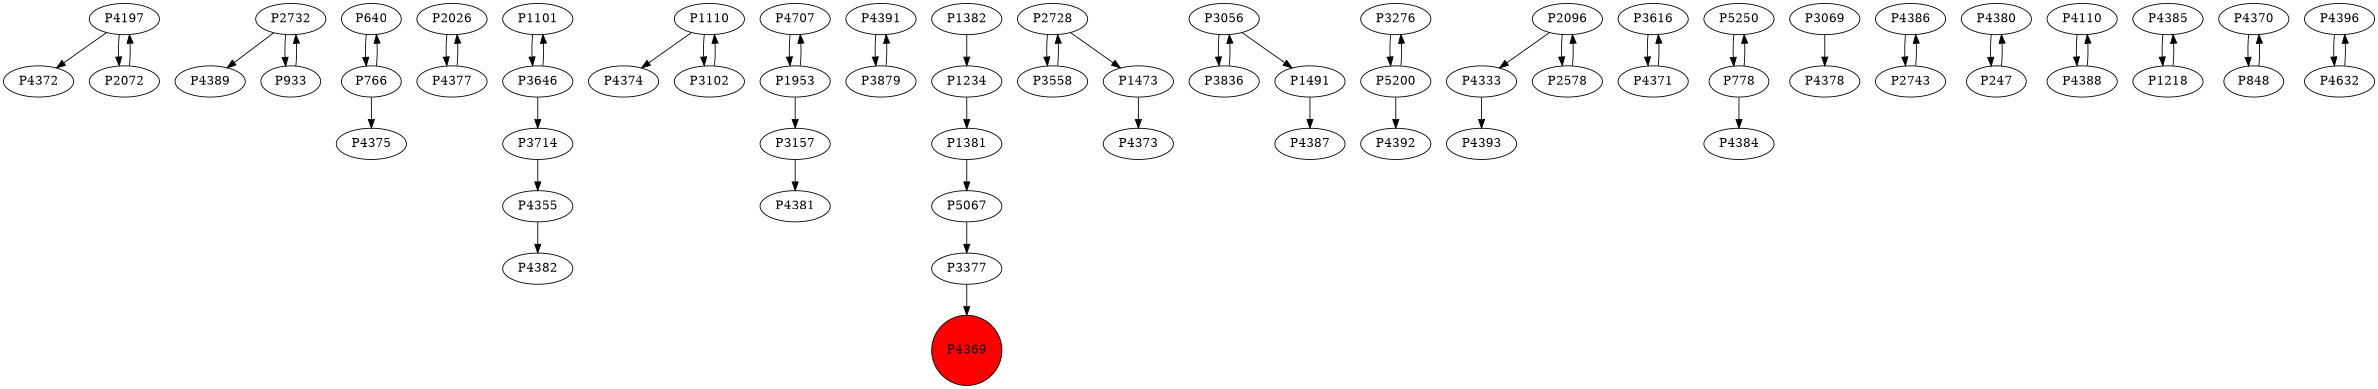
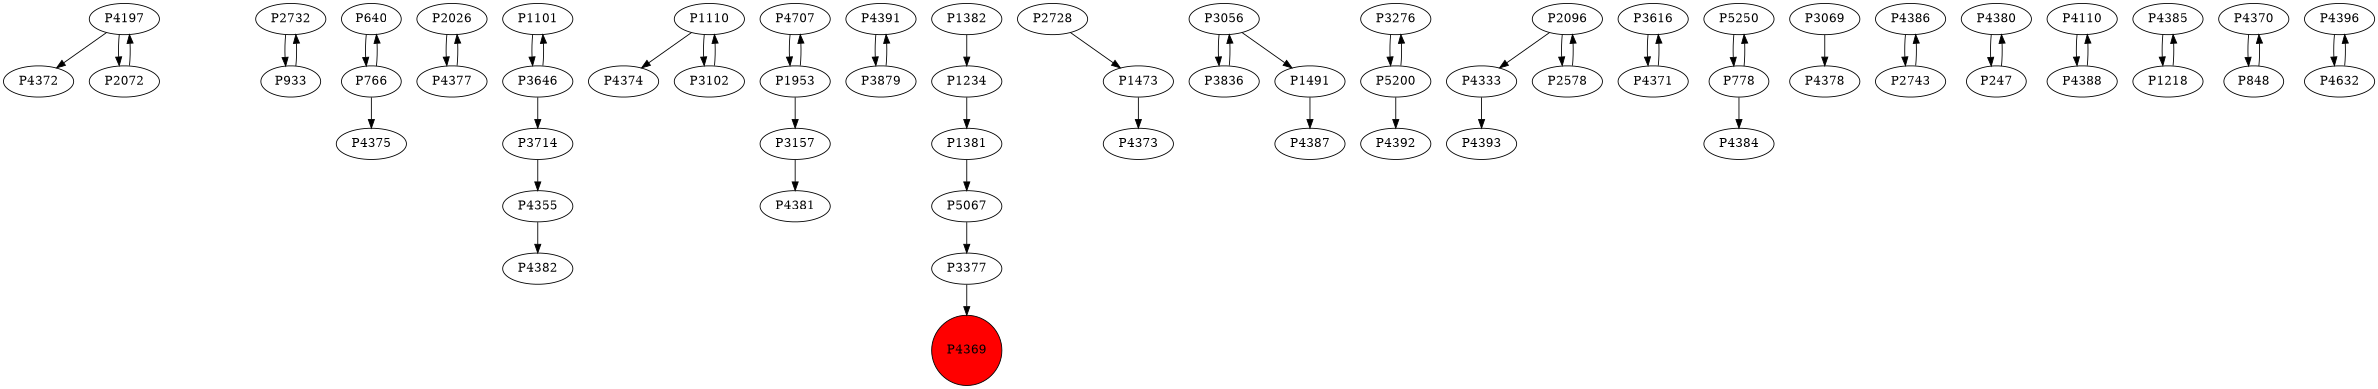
node "P4389": removed
node "P3558": removed
